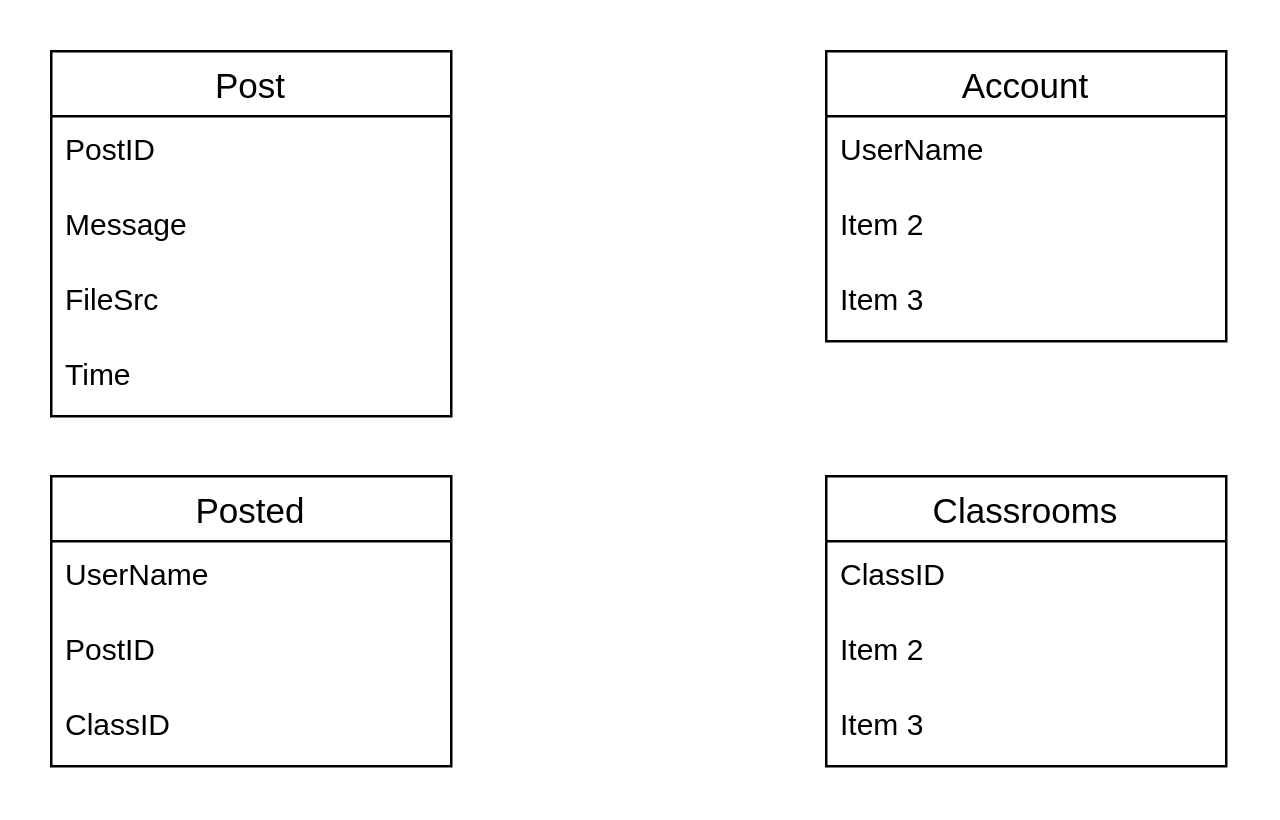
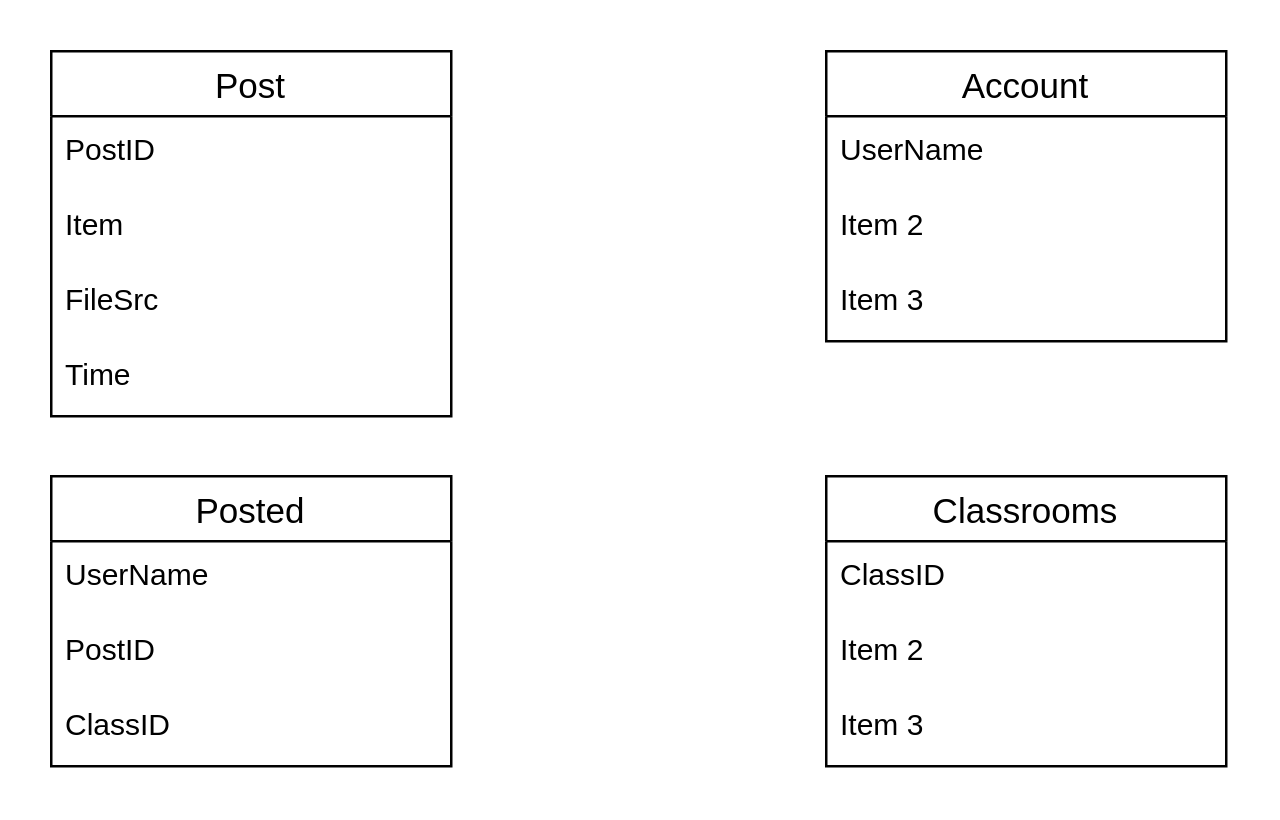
node "Message": label "Message" -> "Item"
